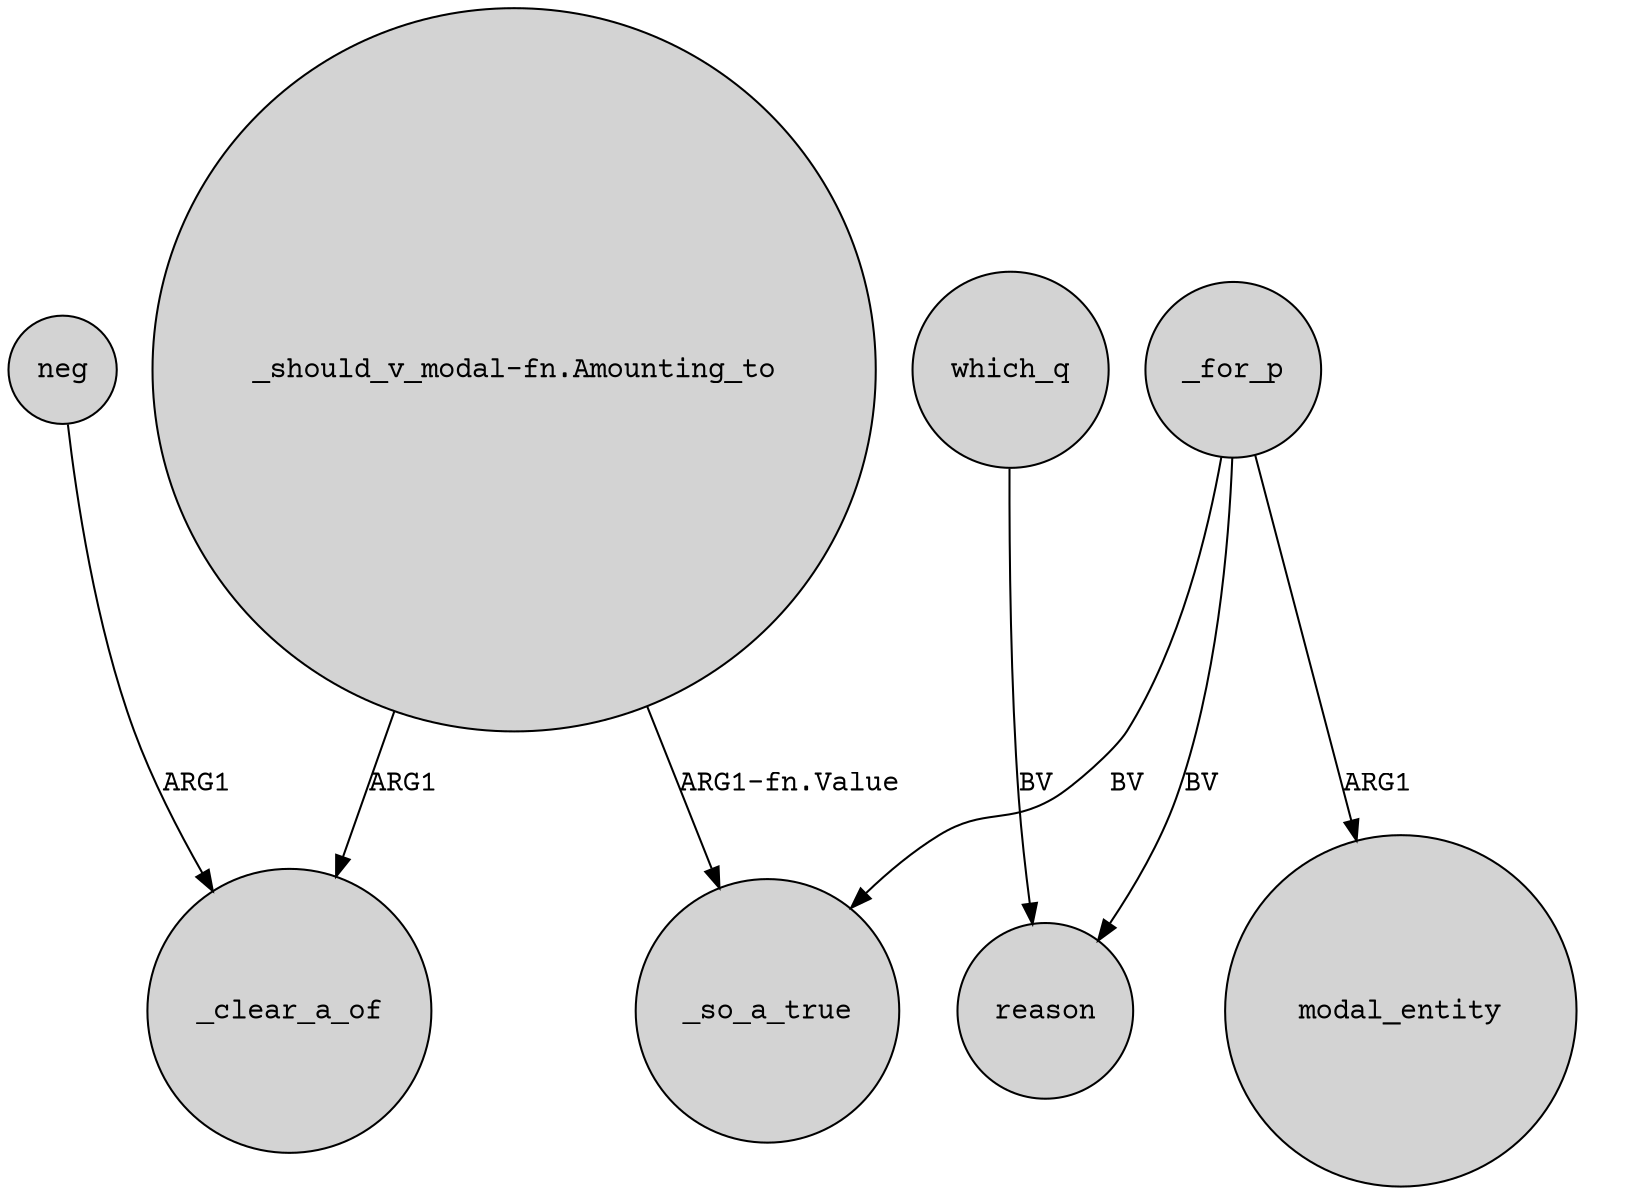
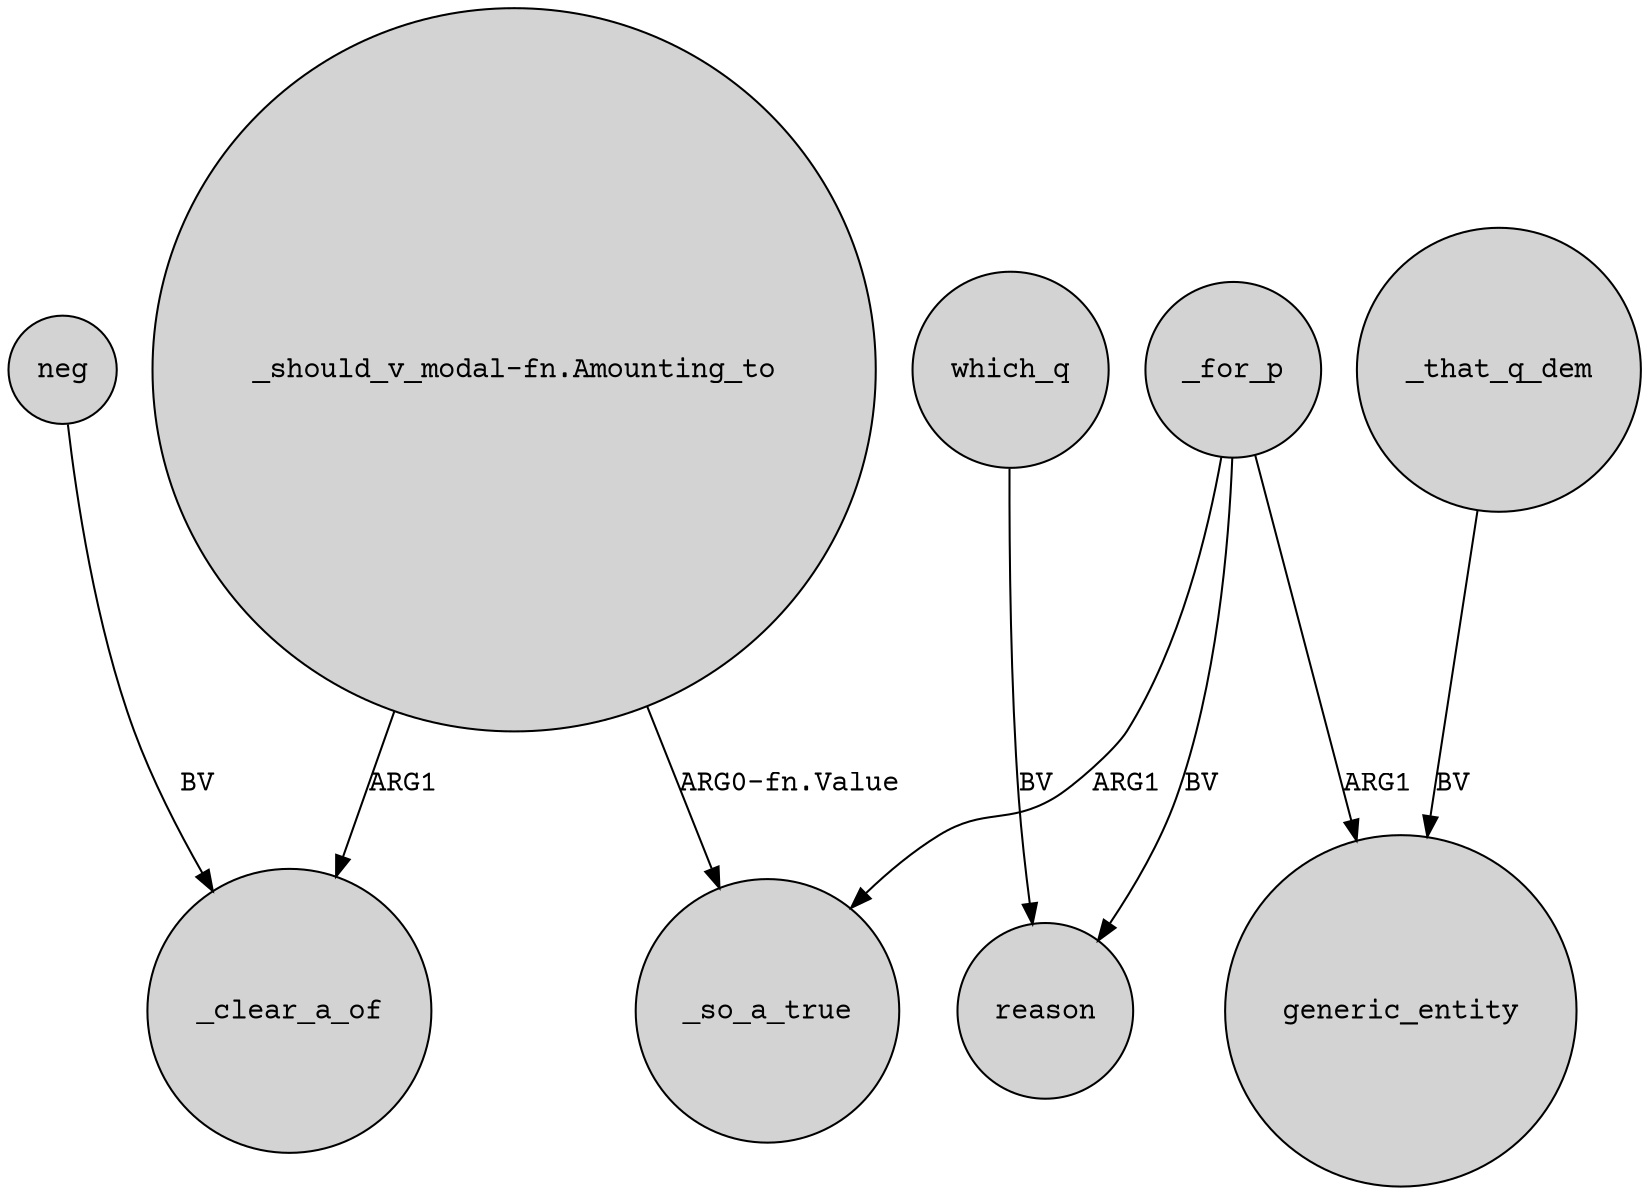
node "_that_q_dem": added
edge "neg" -> "_clear_a_of": label "ARG1" -> "BV"
edge "_should_v_modal-fn.Amounting_to" -> "_so_a_true": label "ARG1-fn.Value" -> "ARG0-fn.Value"
edge "_for_p" -> "_so_a_true": label "BV" -> "ARG1"
node "modal_entity": label "modal_entity" -> "generic_entity"
